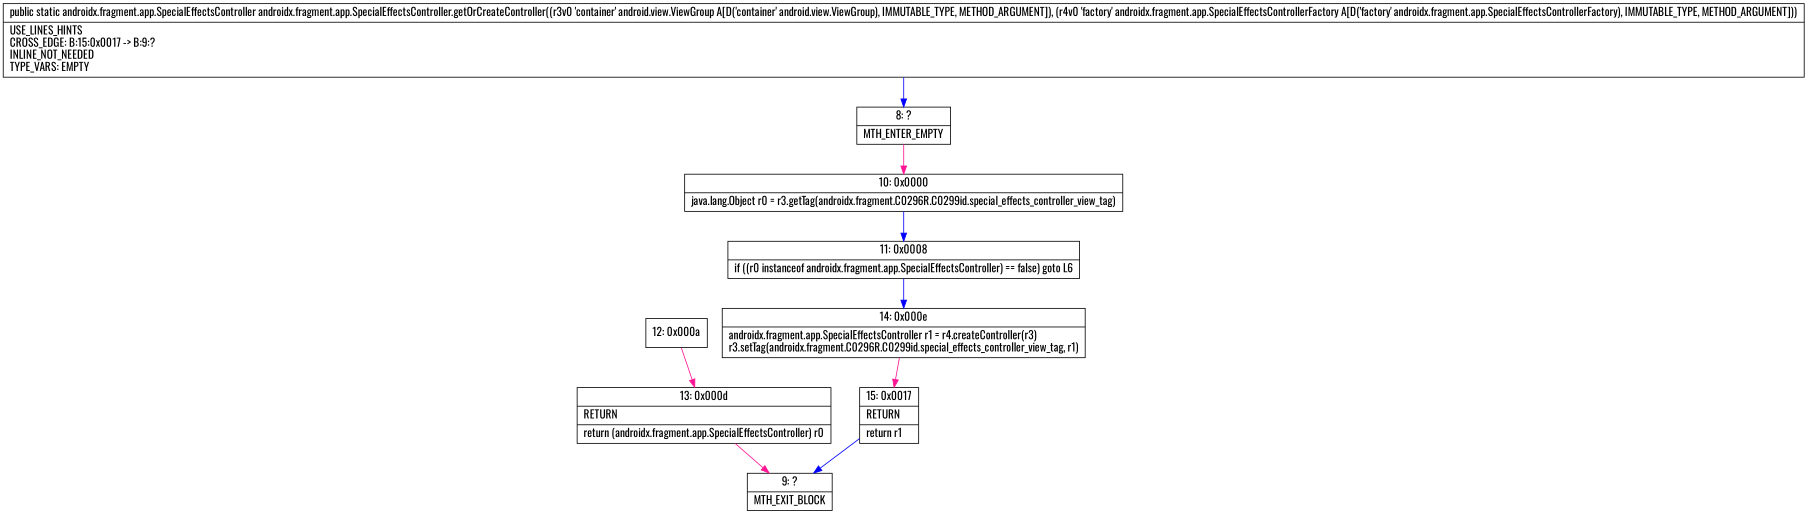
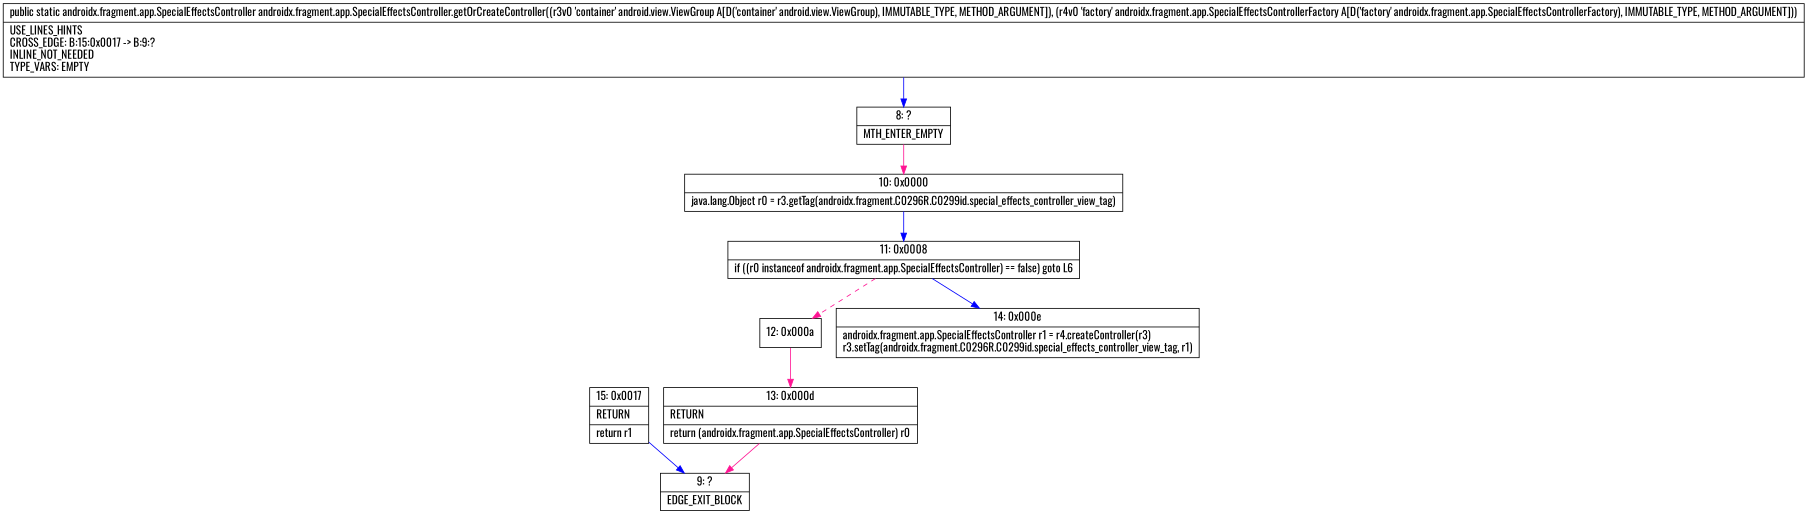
edge "11: 0x0008" -> "12: 0x000a": added
edge "14: 0x000e" -> "15: 0x0017": removed
node "9: ?": text "MTH_EXIT_BLOCK" -> "EDGE_EXIT_BLOCK"
